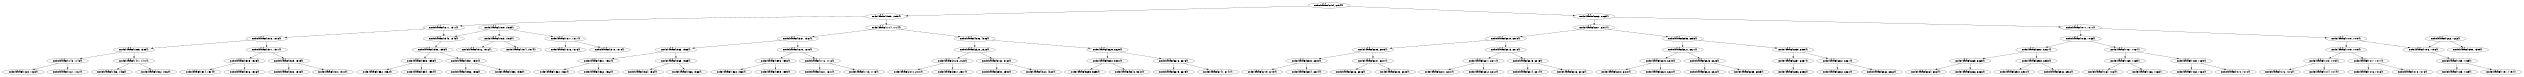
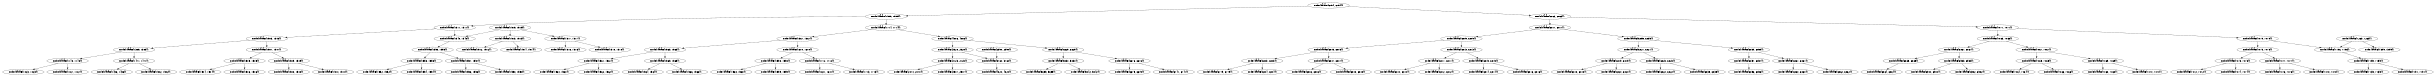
edge "Node{data=[3760, 3760]}" -> "Node{data=[2590, 2590]}": reversed
node "Node{data=[6866, 6866]}": removed
